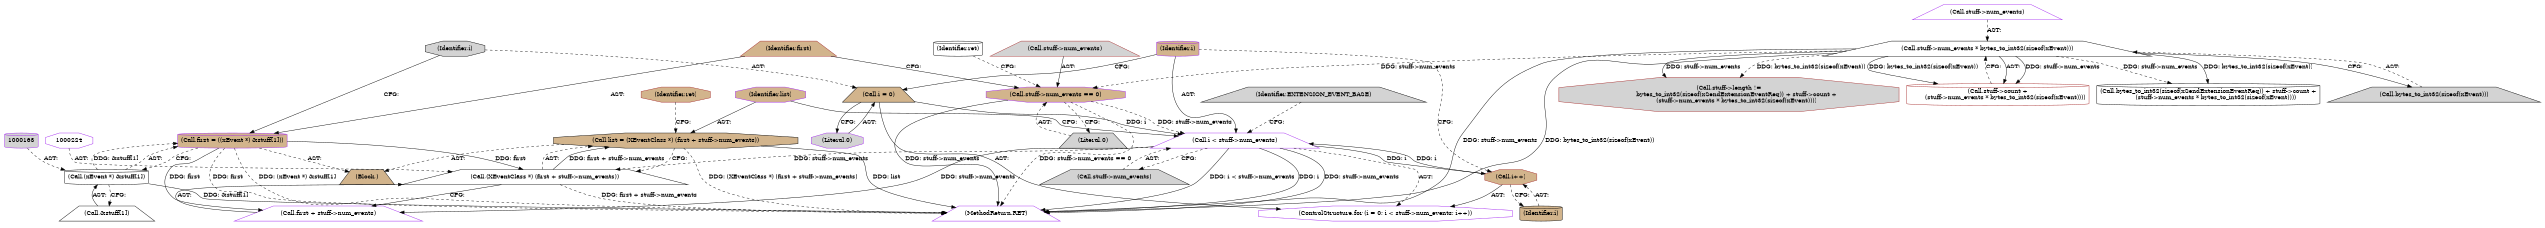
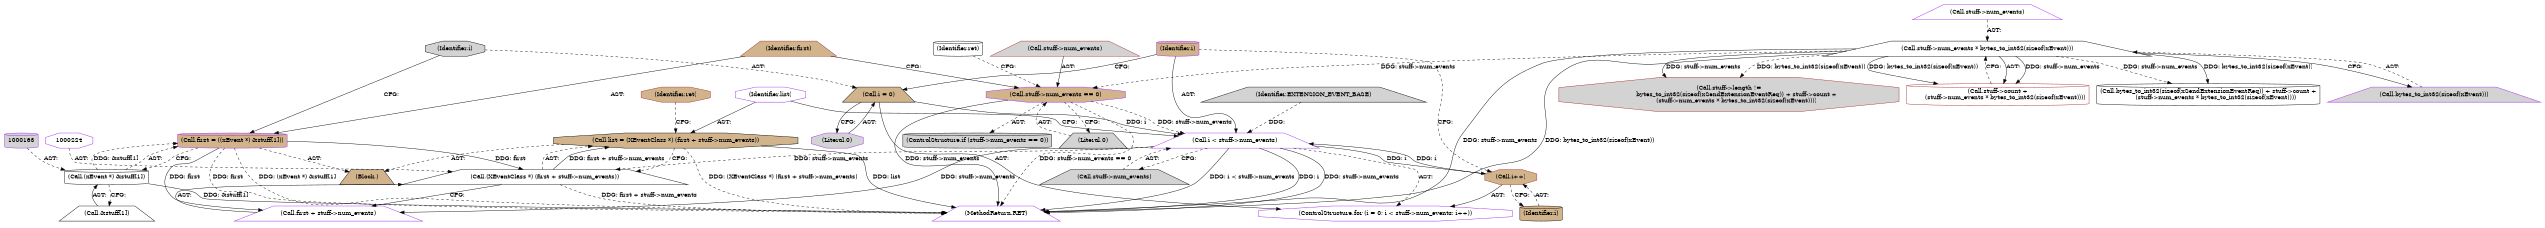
node "(Identifier,list)": fillcolor tan -> white
node "(Call,bytes_to_int32(sizeof(xEvent)))": color black -> purple
edge "(Identifier,EXTENSION_EVENT_BASE)" -> "(Call,i < stuff->num_events)": label "CFG: " -> "DDG: "
node "(ControlStructure,if (stuff->num_events == 0))": added
